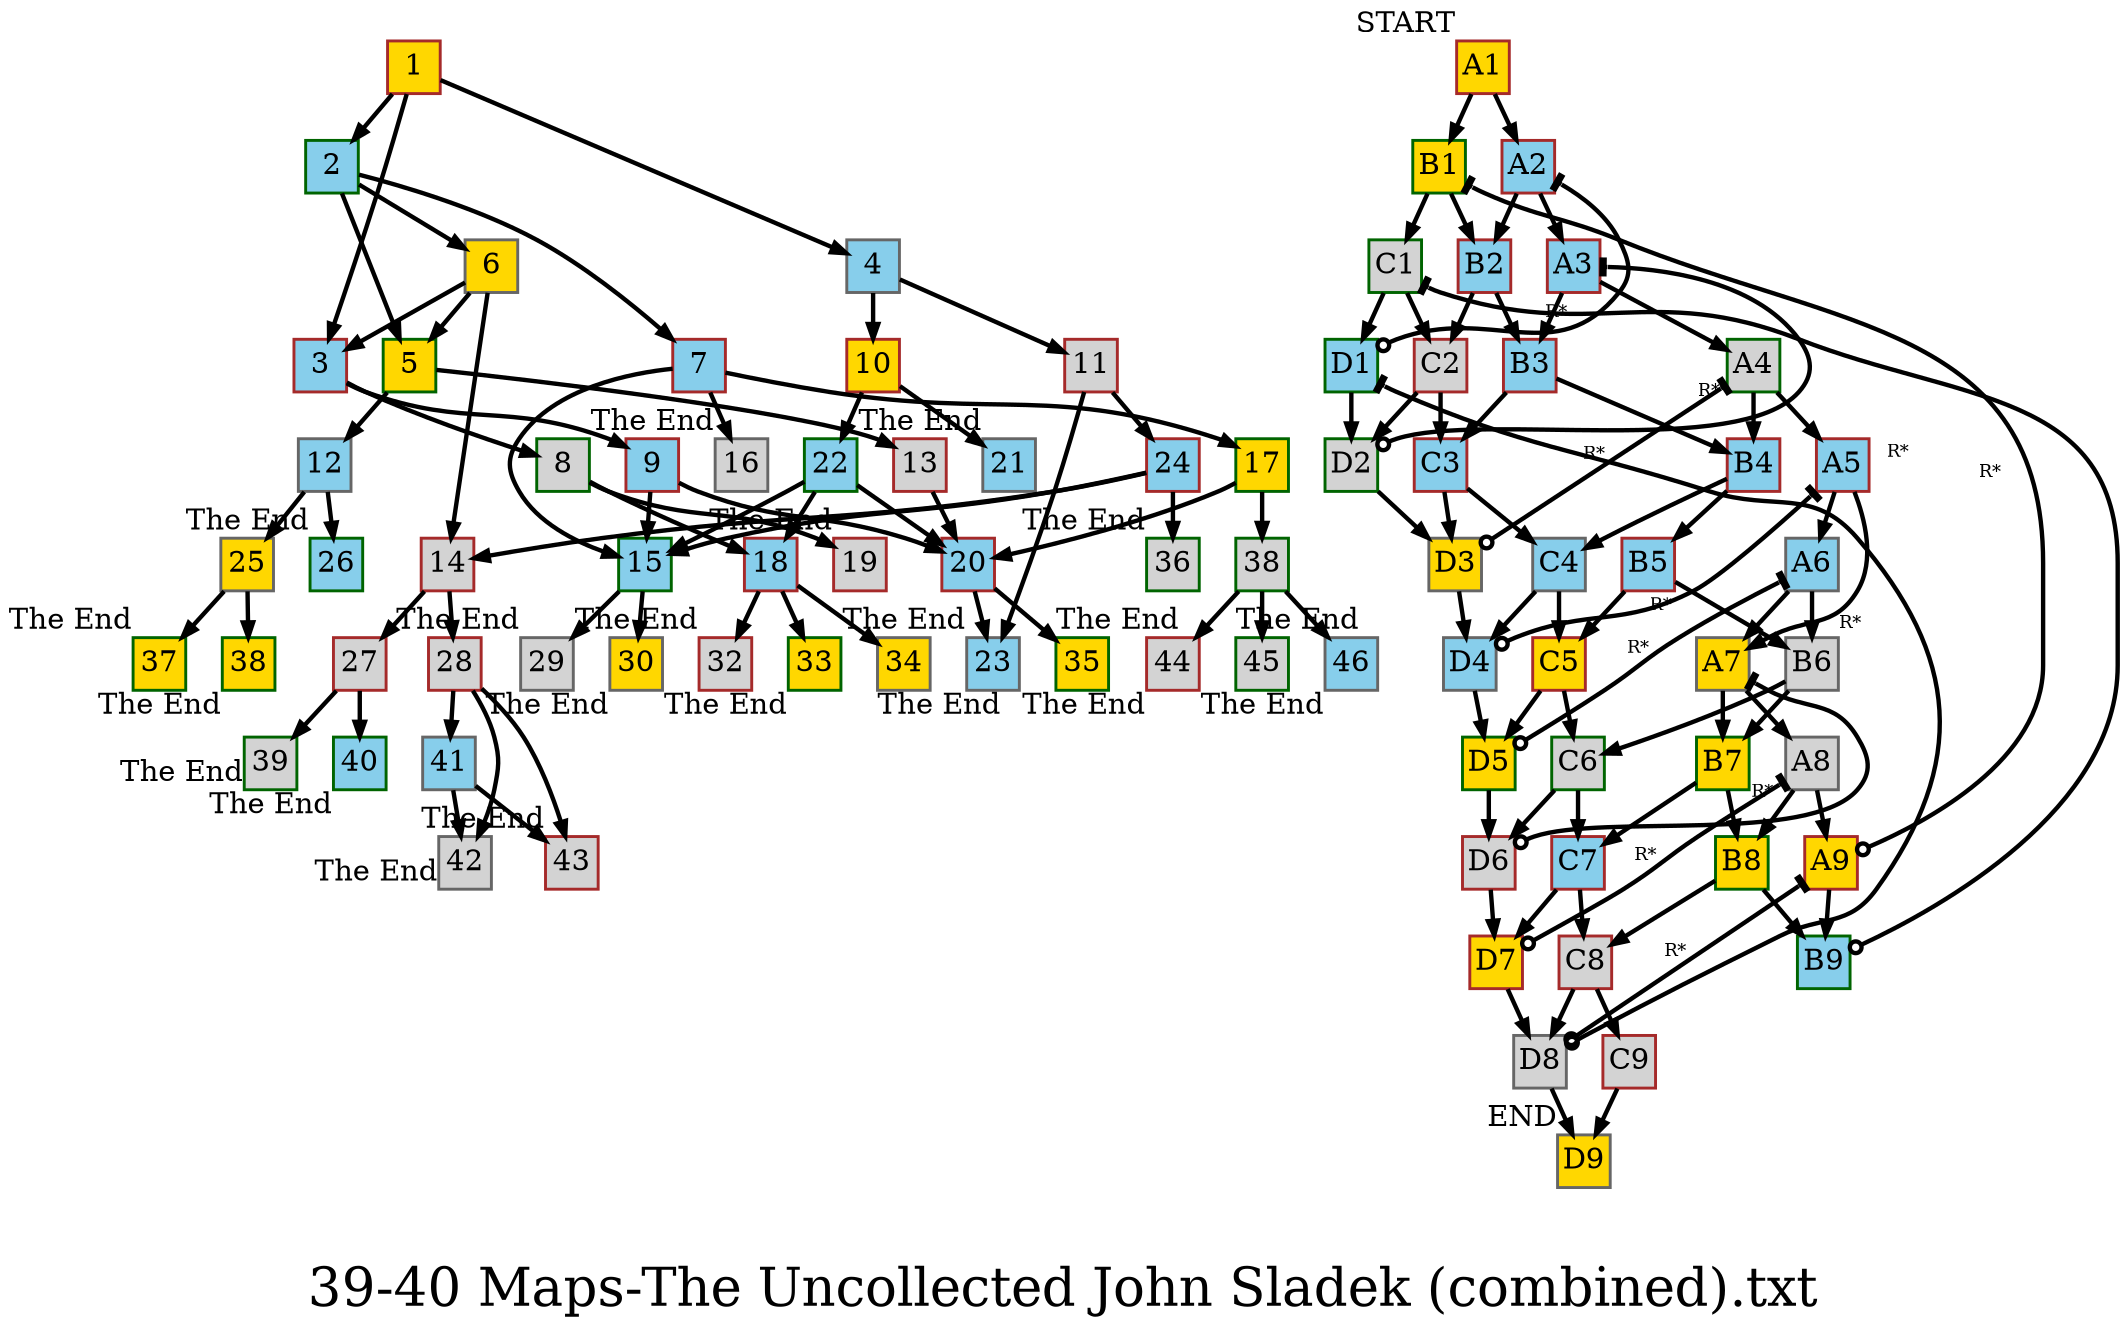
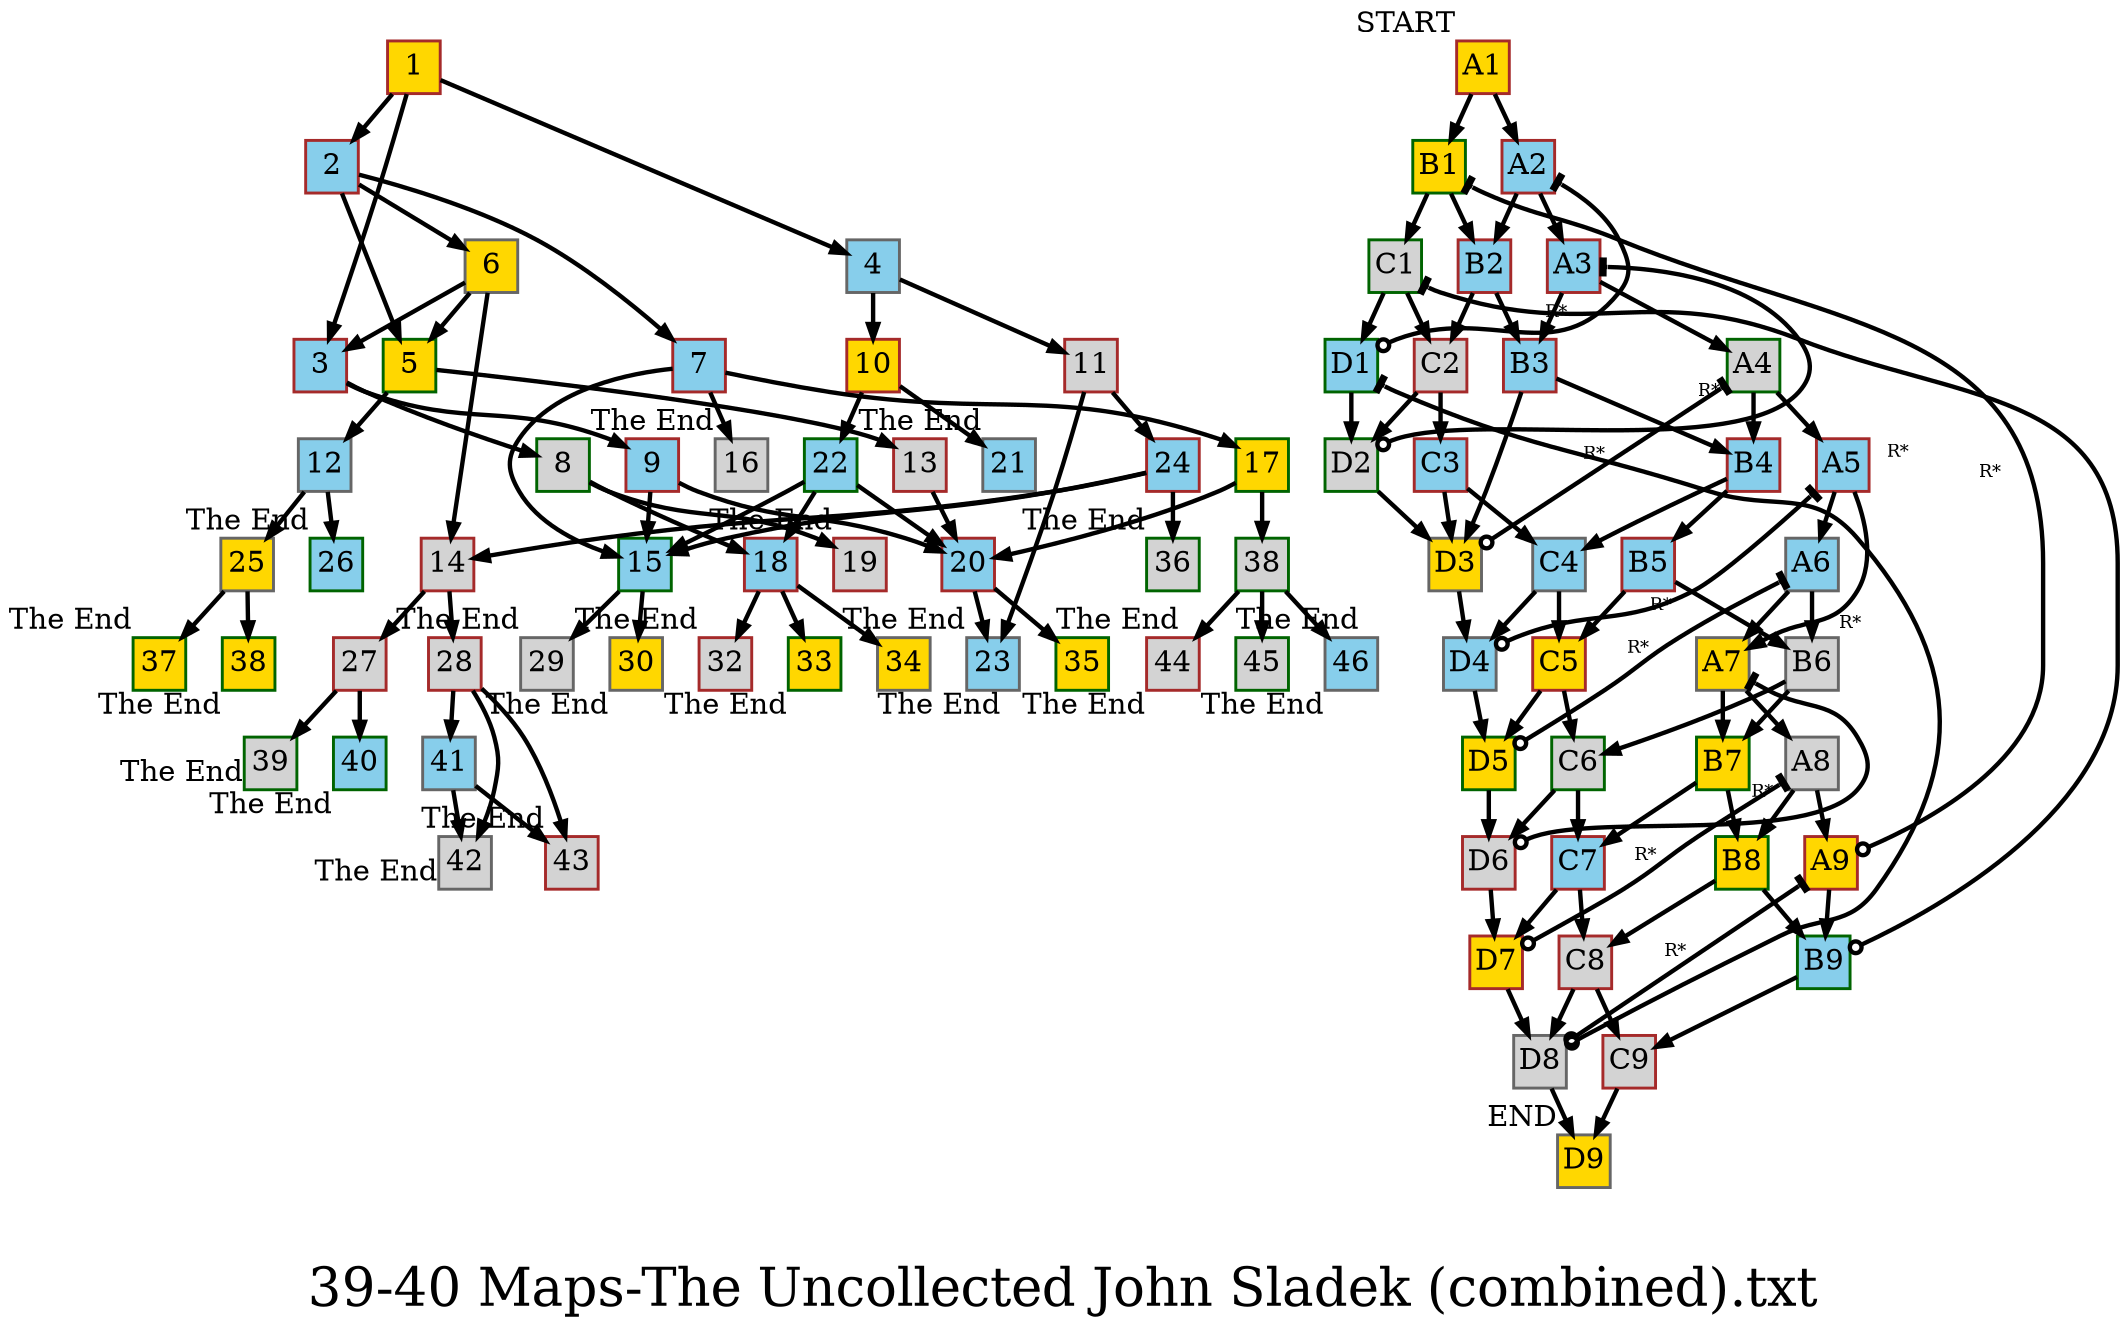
node "2": color darkgreen -> brown
edge "B3" -> "C3": now "B3" -> "D3"
edge "B9" -> "C9": added
